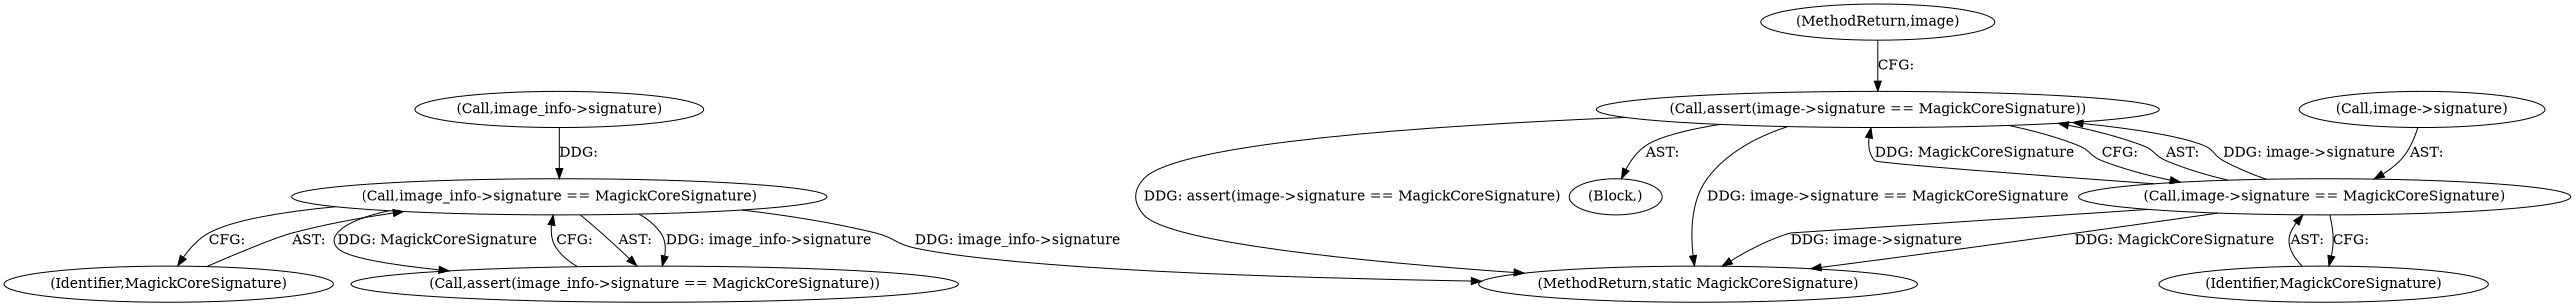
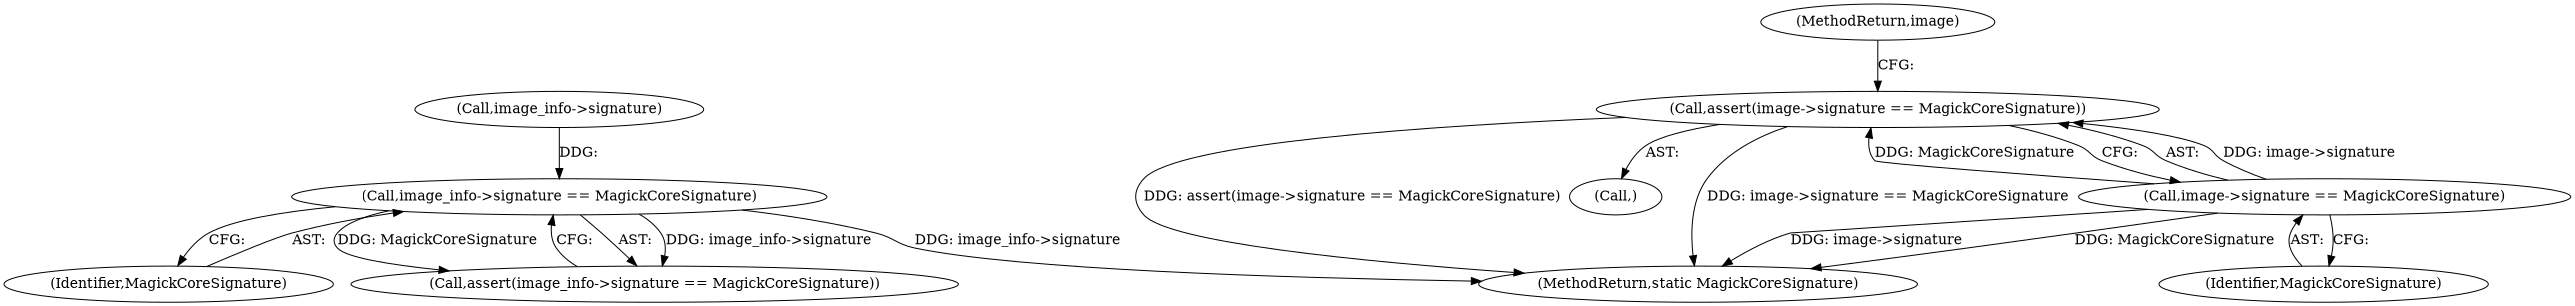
node "(Call,image->signature)": removed
node "(Block,)": label "(Block,)" -> "(Call,)"
